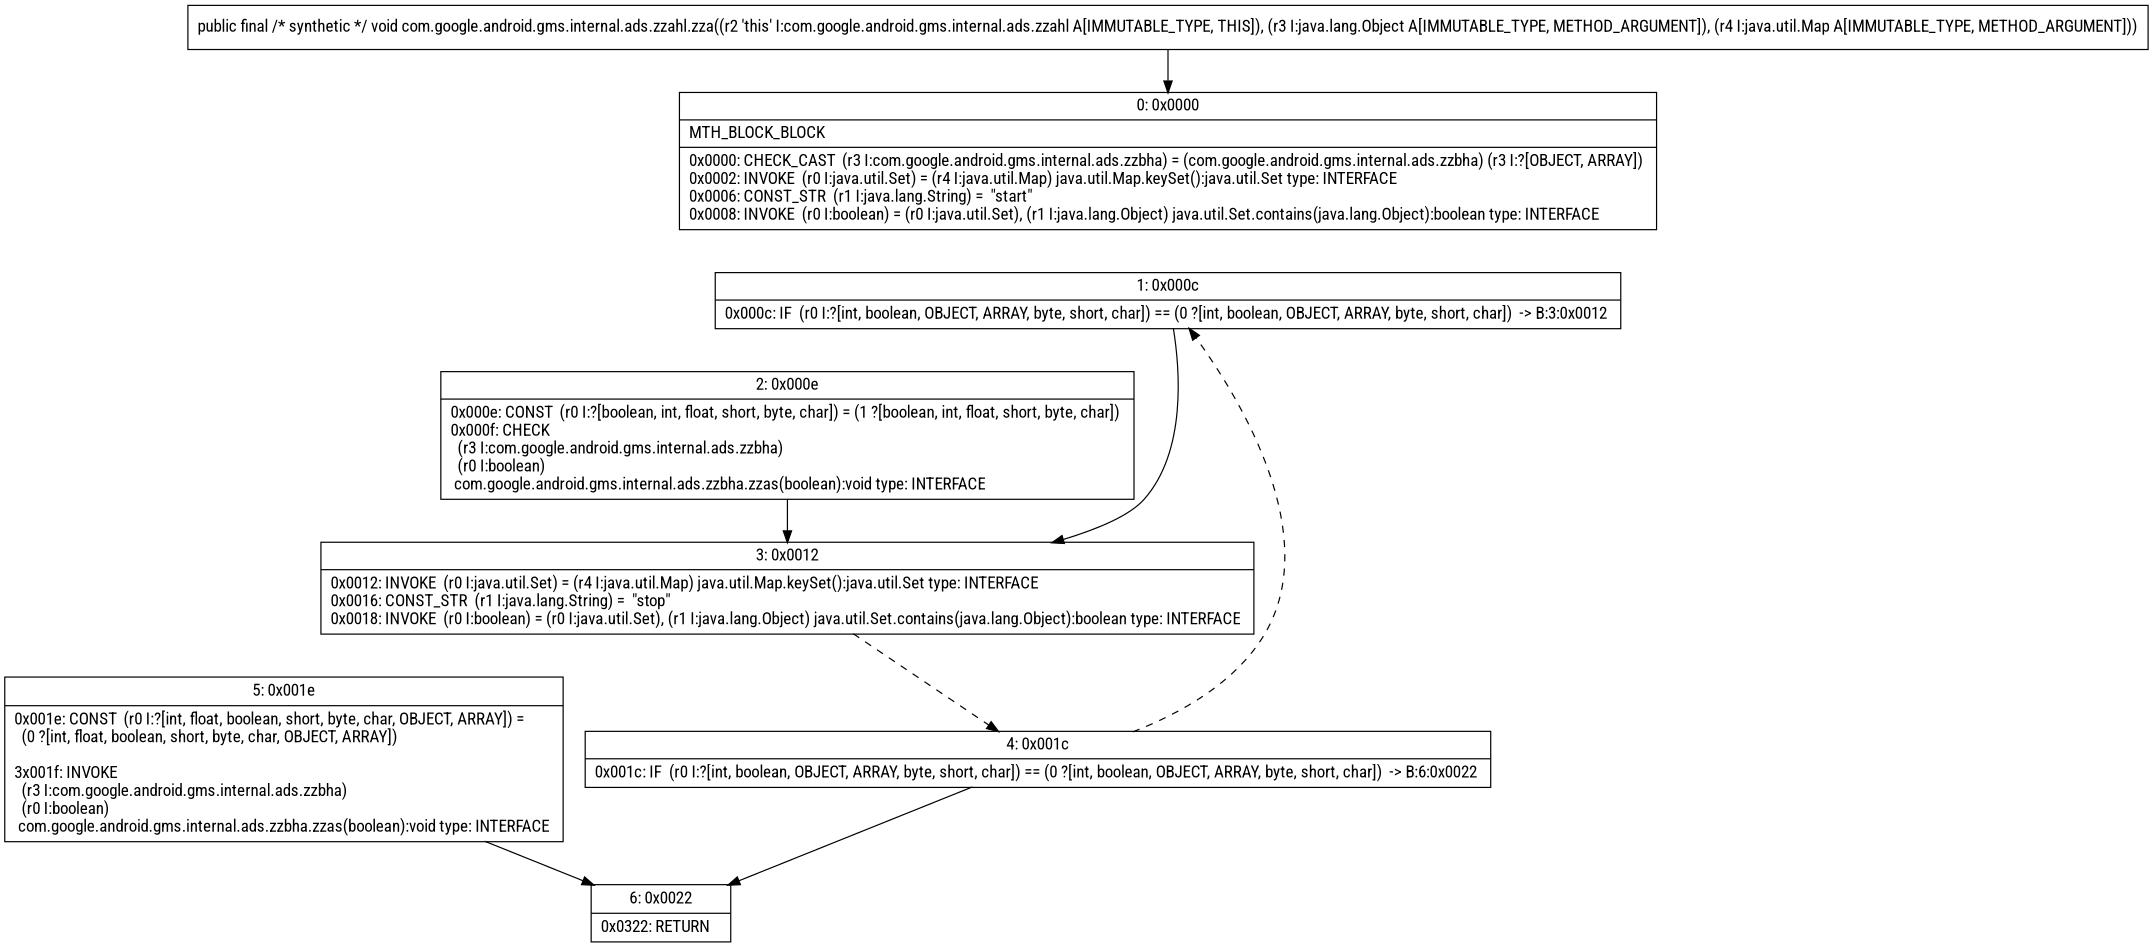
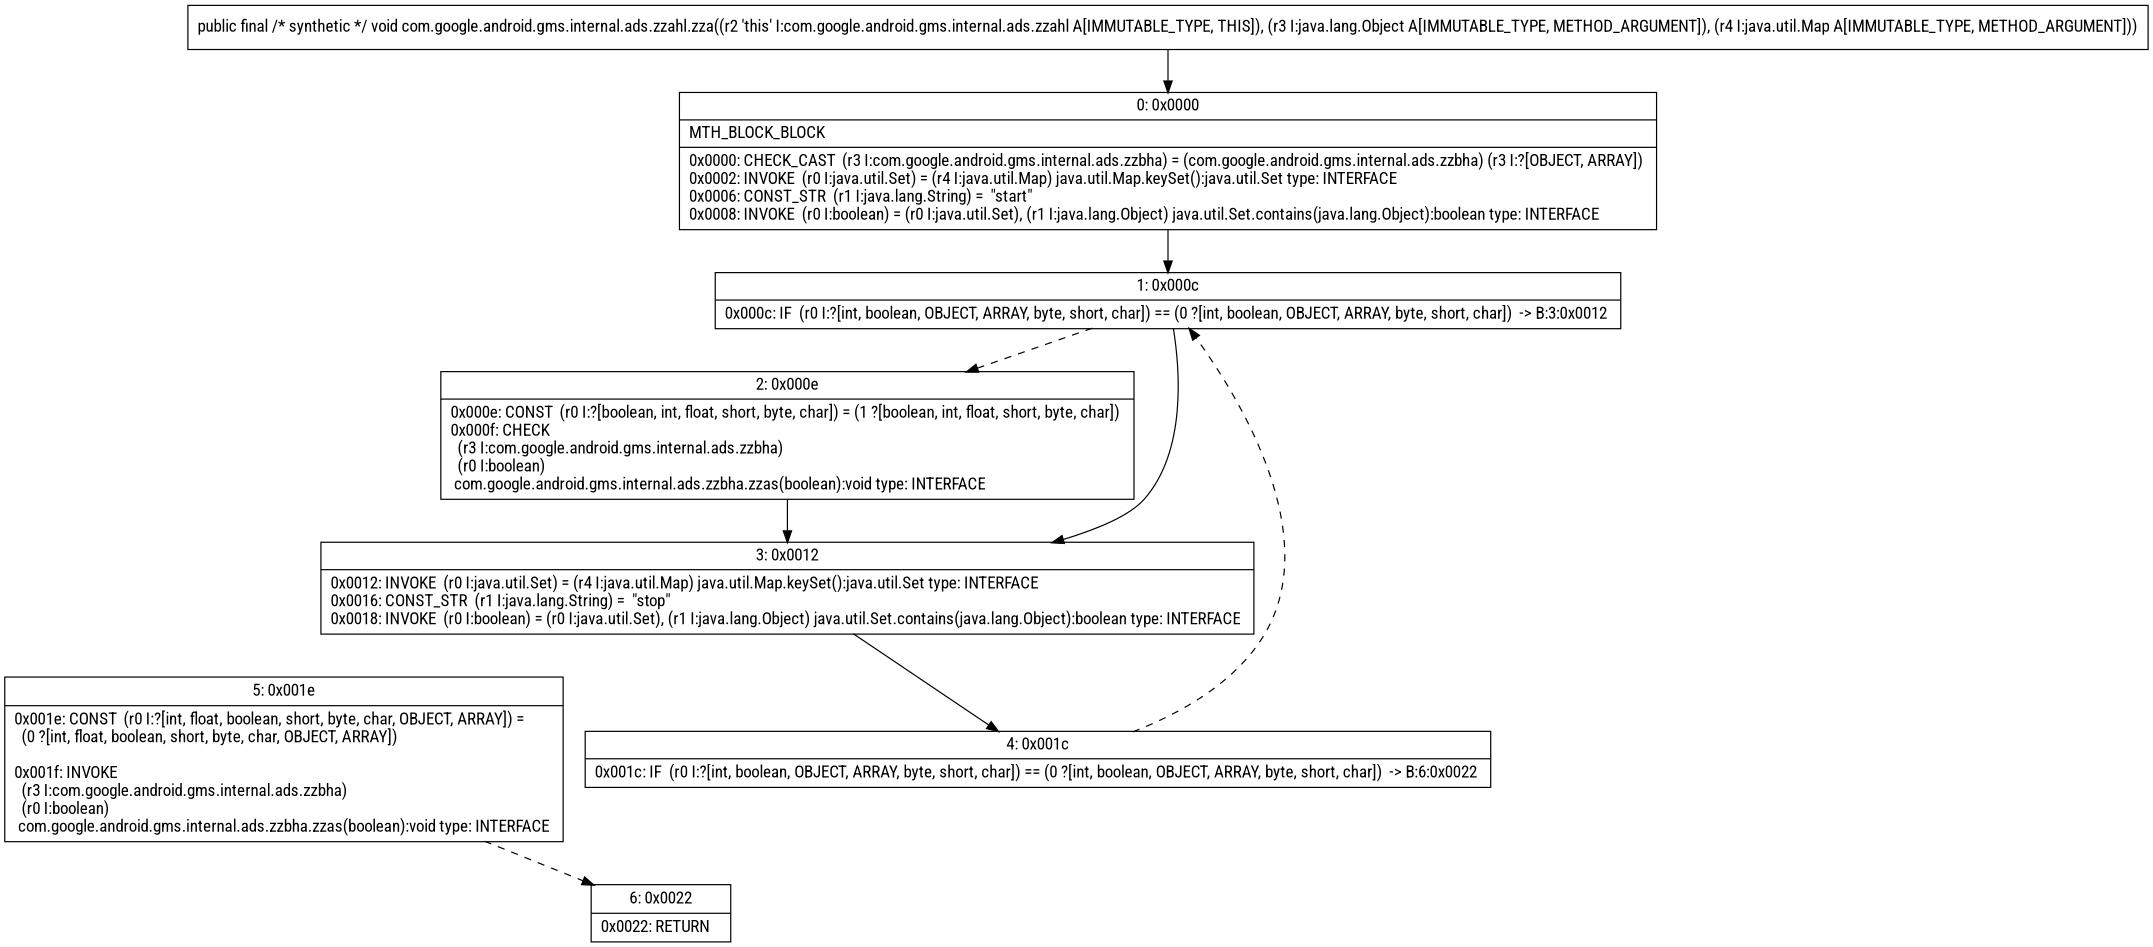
edge "0: 0x0000" -> "1: 0x000c": added
edge "1: 0x000c" -> "2: 0x000e": added
edge "3: 0x0012" -> "4: 0x001c": style dashed -> solid
node "5: 0x001e": text "3x001f: INVOKE" -> "0x001f: INVOKE"
edge "4: 0x001c" -> "6: 0x0022": removed
edge "5: 0x001e" -> "6: 0x0022": style solid -> dashed
node "6: 0x0022": text "0x0322: RETURN" -> "0x0022: RETURN"
